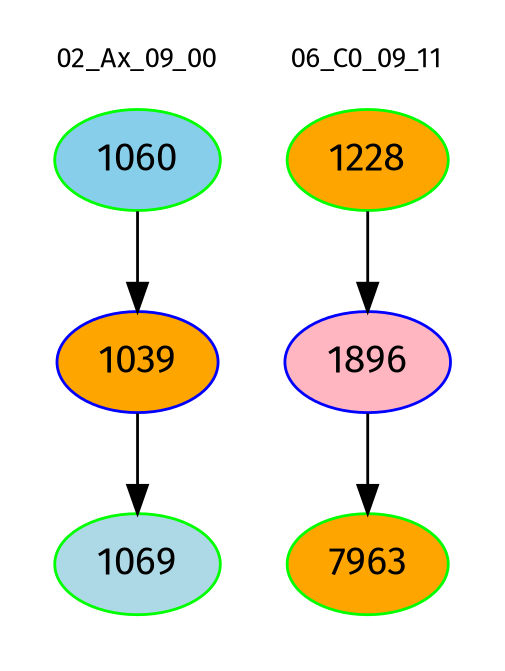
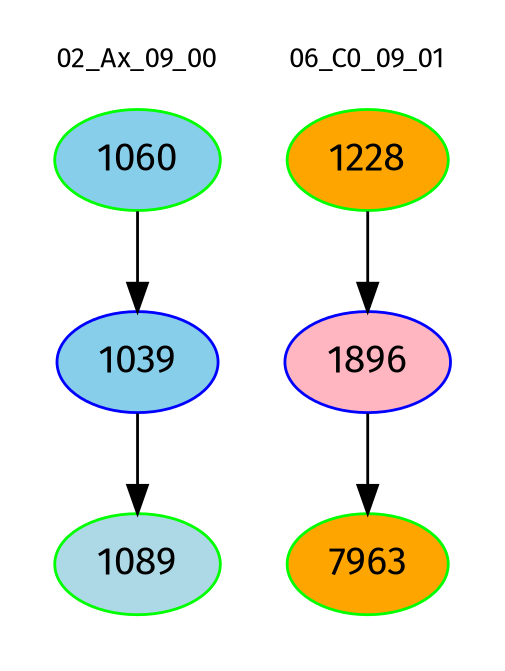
cluster "06_C0_09_11": label "06_C0_09_11" -> "06_C0_09_01"
node "1039": fillcolor orange -> skyblue
node "1069": label "1069" -> "1089"
